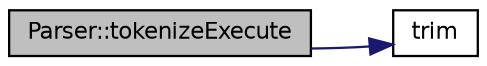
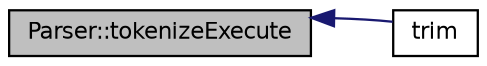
edge "Parser::tokenizeExecute" -> "trim": reversed
